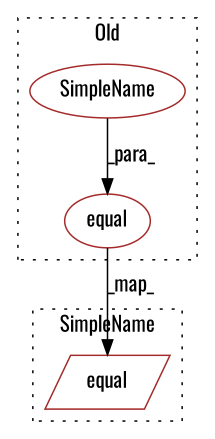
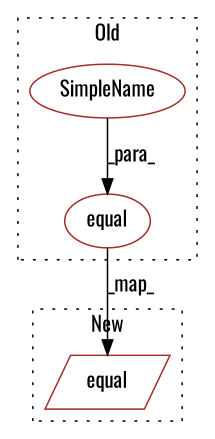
cluster "SimpleName": label "SimpleName" -> "New"
